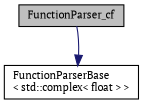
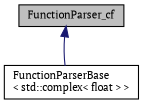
edge "FunctionParser_cf" -> "FunctionParserBase < std::complex< float > >": reversed
